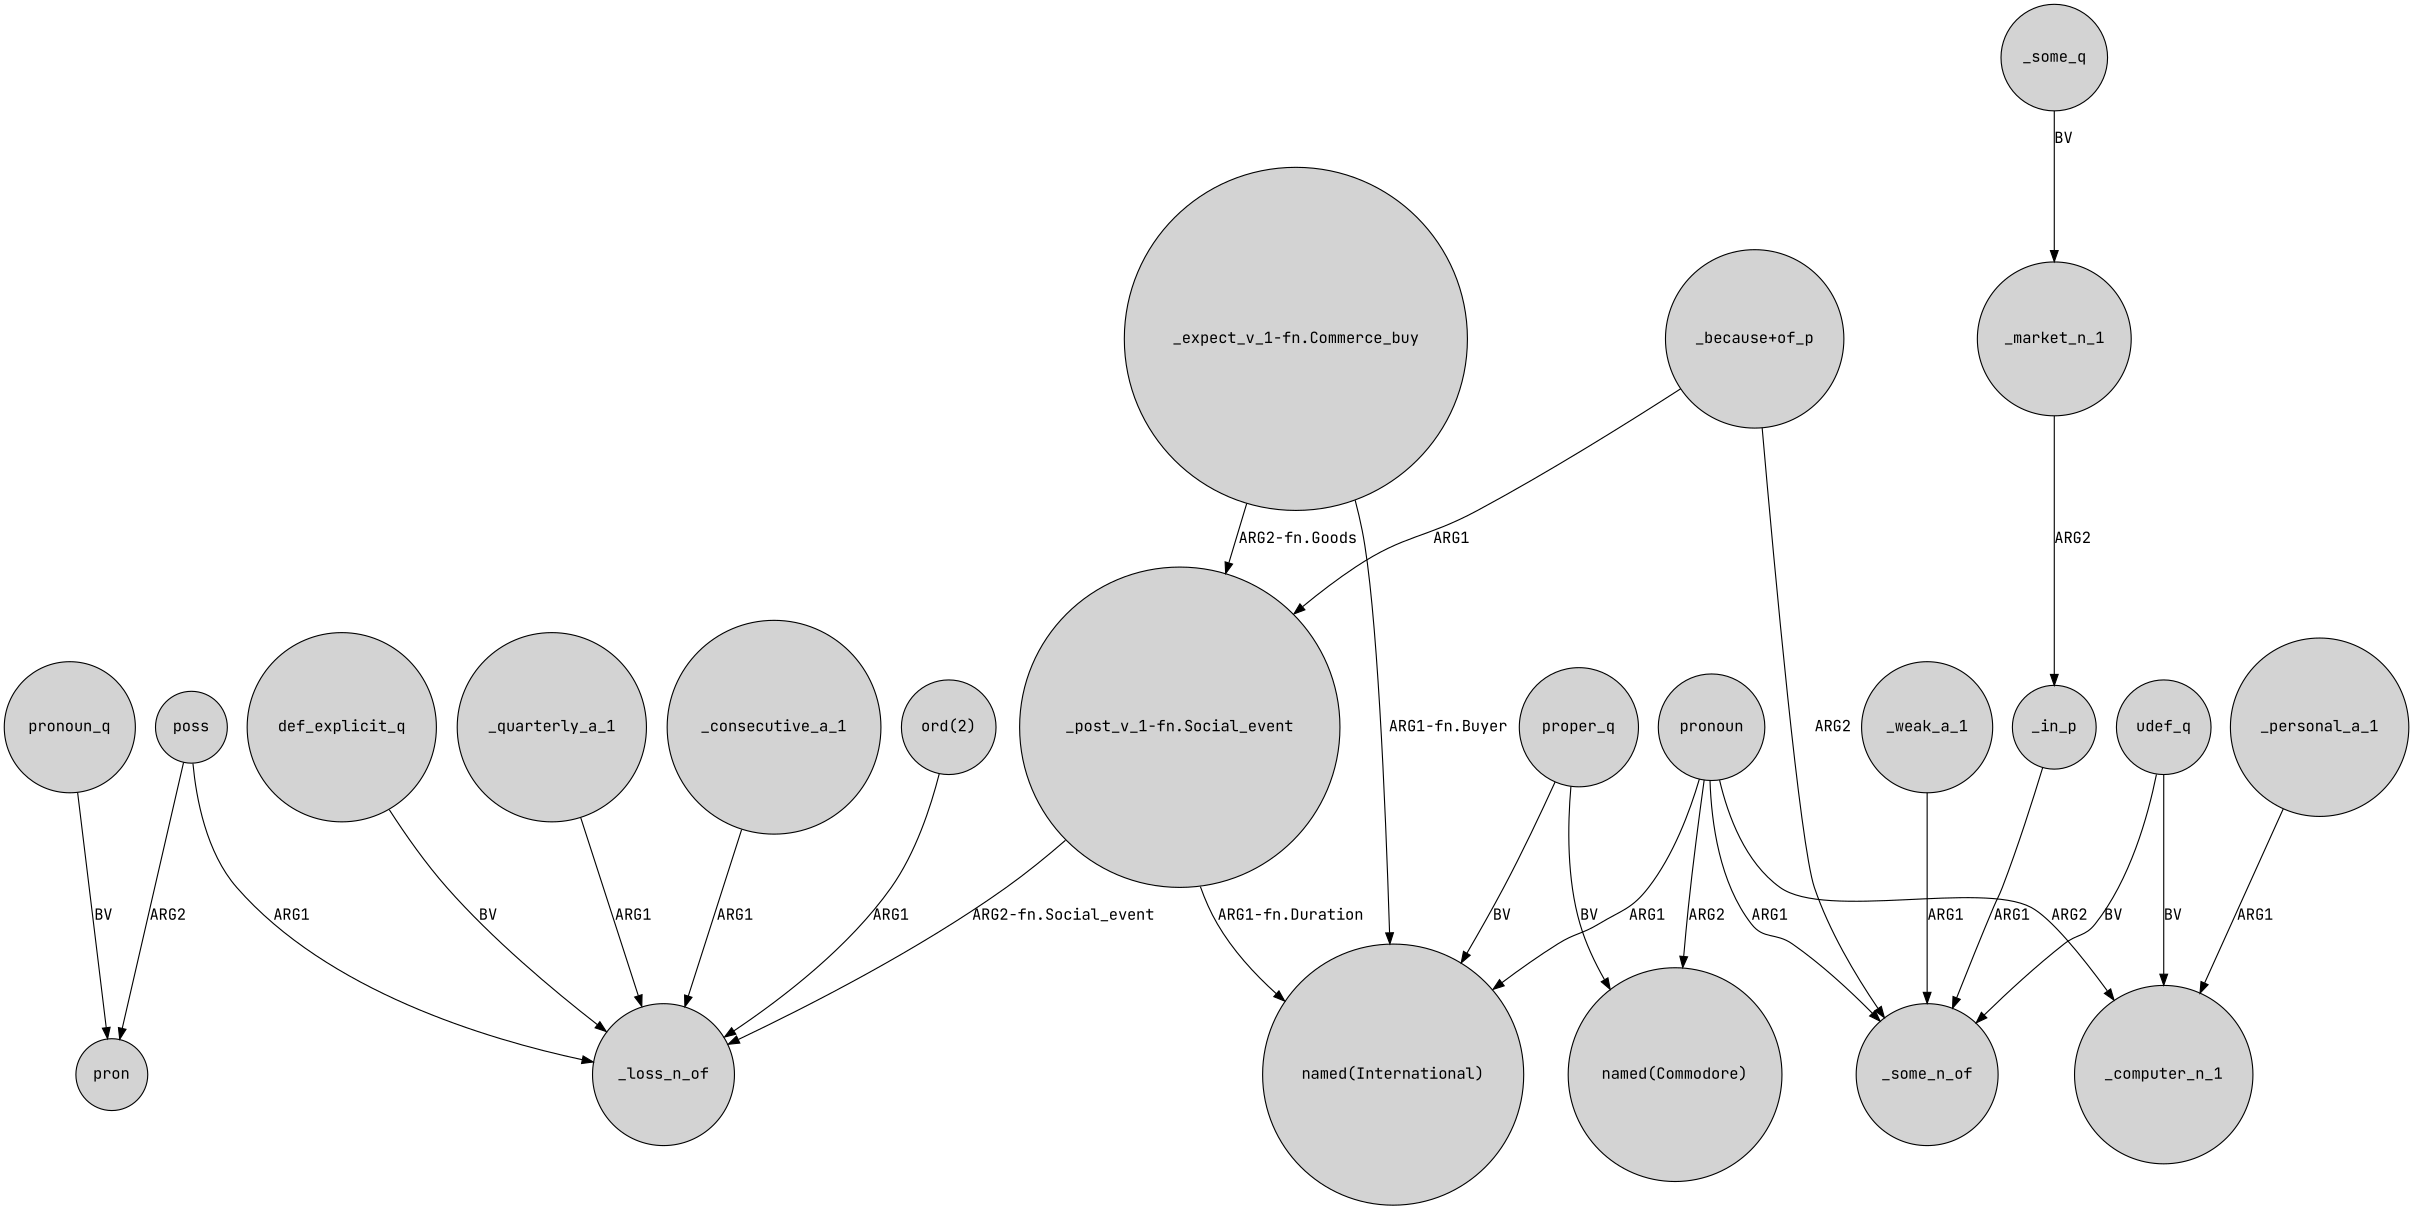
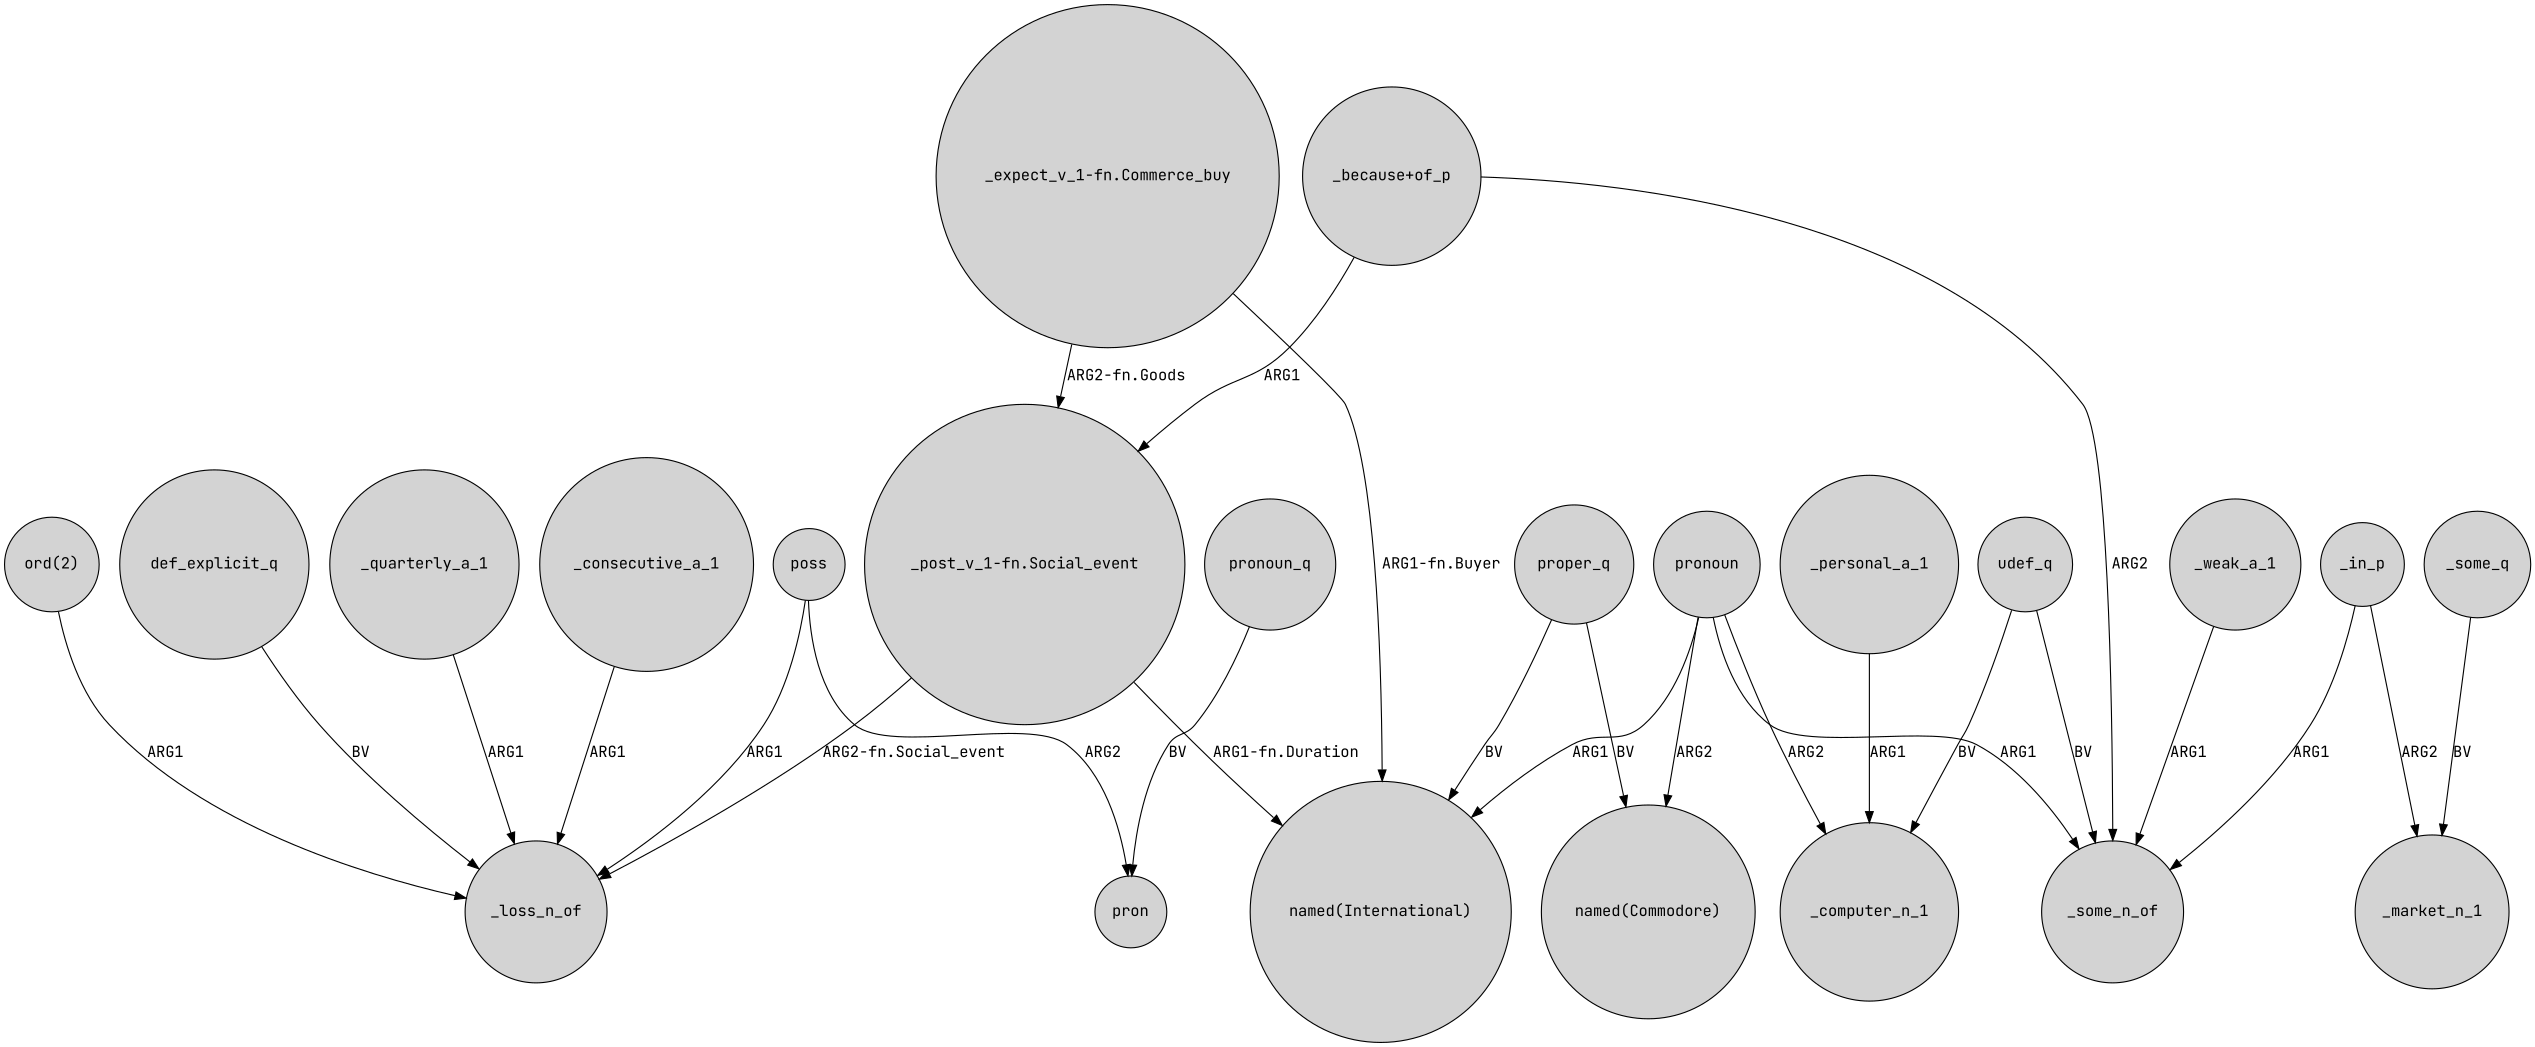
edge "_market_n_1" -> "_in_p": reversed
